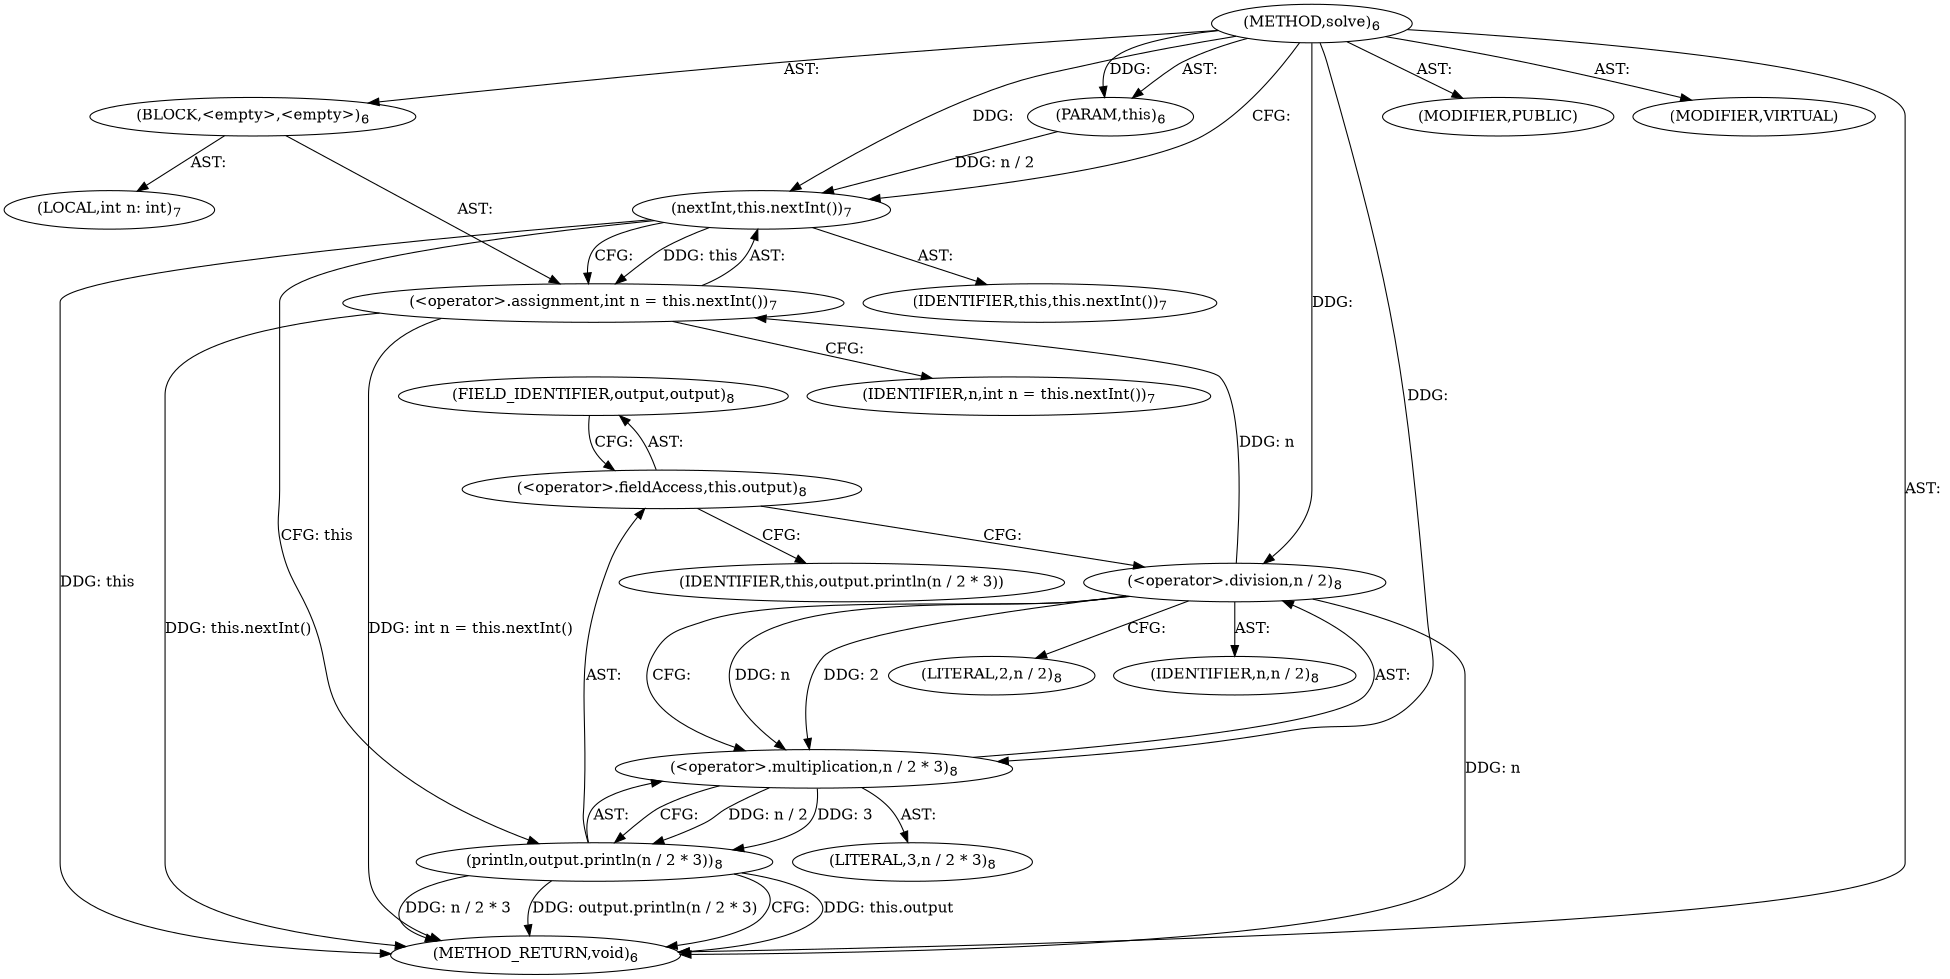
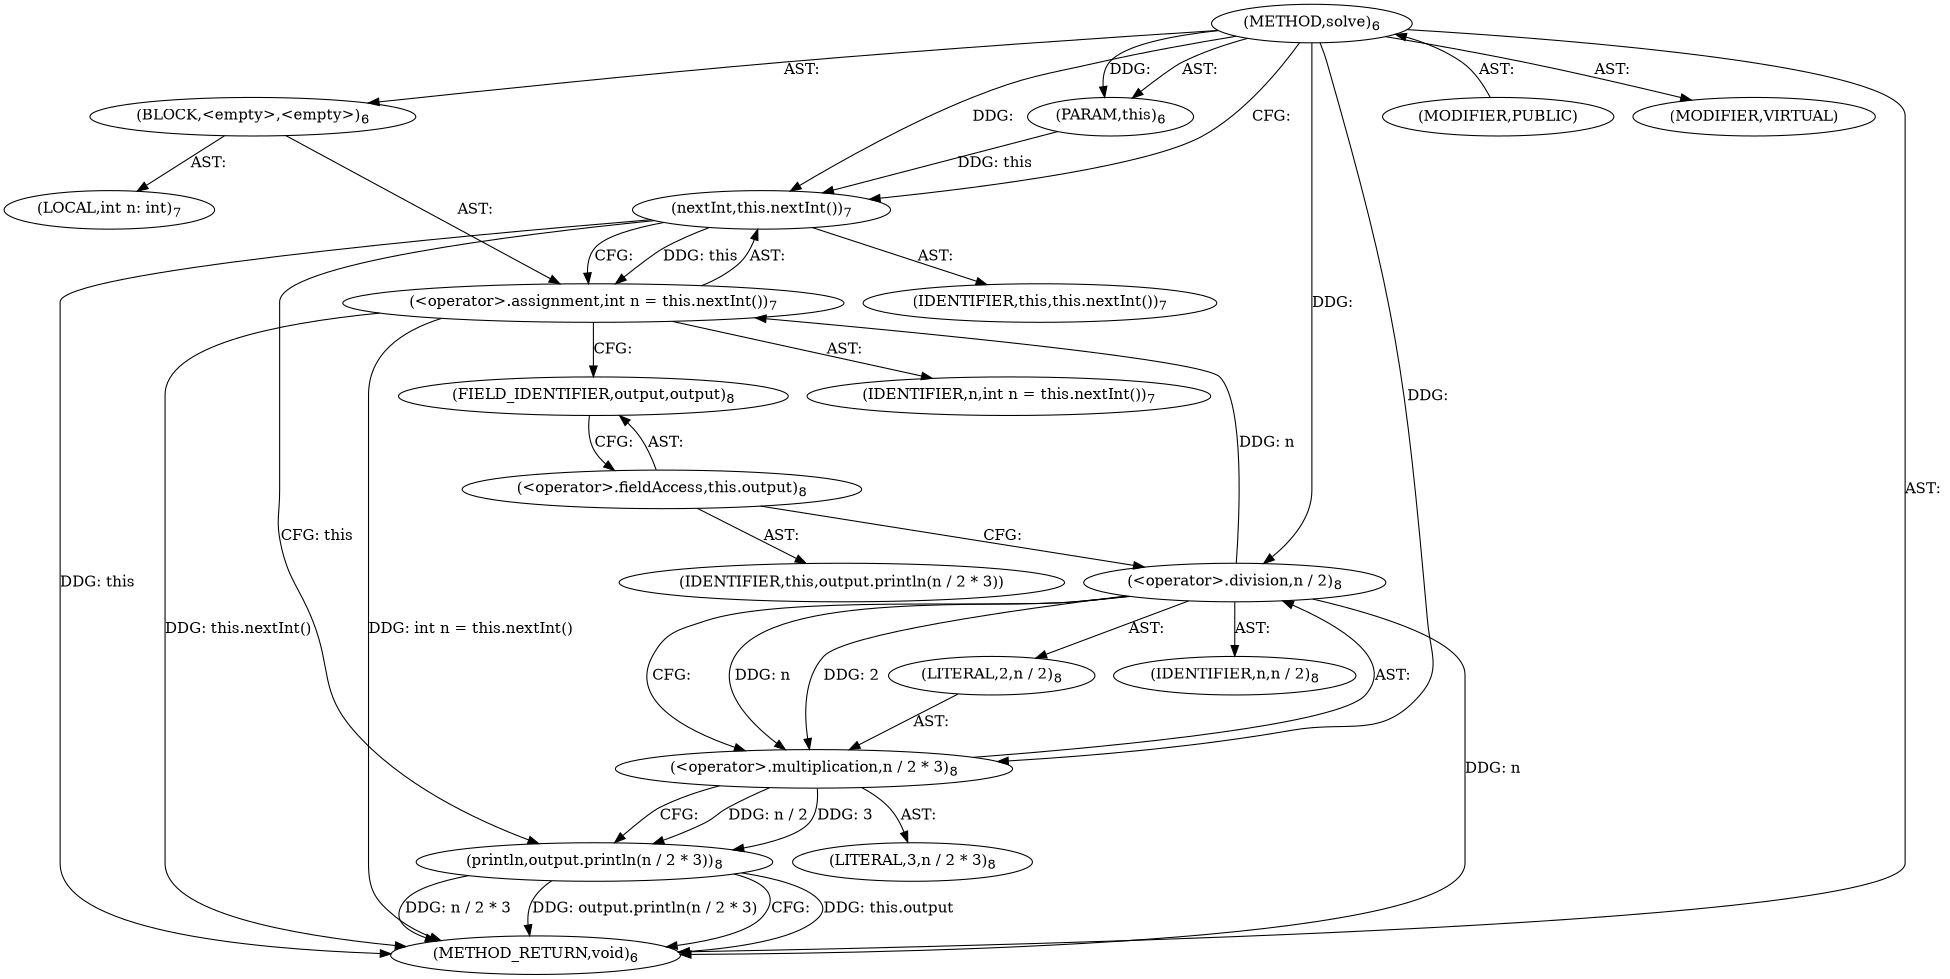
edge "(METHOD,solve)" -> "(MODIFIER,PUBLIC)": reversed
edge "(PARAM,this)" -> "(nextInt,this.nextInt())": label "DDG: n / 2" -> "DDG: this"
edge "(<operator>.assignment,int n = this.nextInt())" -> "(FIELD_IDENTIFIER,output,output)": added, label "CFG:"
edge "(<operator>.assignment,int n = this.nextInt())" -> "(IDENTIFIER,n,int n = this.nextInt())": label "CFG: " -> "AST: "
edge "(<operator>.fieldAccess,this.output)" -> "(IDENTIFIER,this,output.println(n / 2 * 3))": label "CFG: " -> "AST: "
edge "(<operator>.division,n / 2)" -> "(LITERAL,2,n / 2)": label "CFG: " -> "AST: "
edge "(println,output.println(n / 2 * 3))" -> "(<operator>.fieldAccess,this.output)": removed, label "AST:"
edge "(println,output.println(n / 2 * 3))" -> "(<operator>.multiplication,n / 2 * 3)": now "(LITERAL,2,n / 2)" -> "(<operator>.multiplication,n / 2 * 3)"
